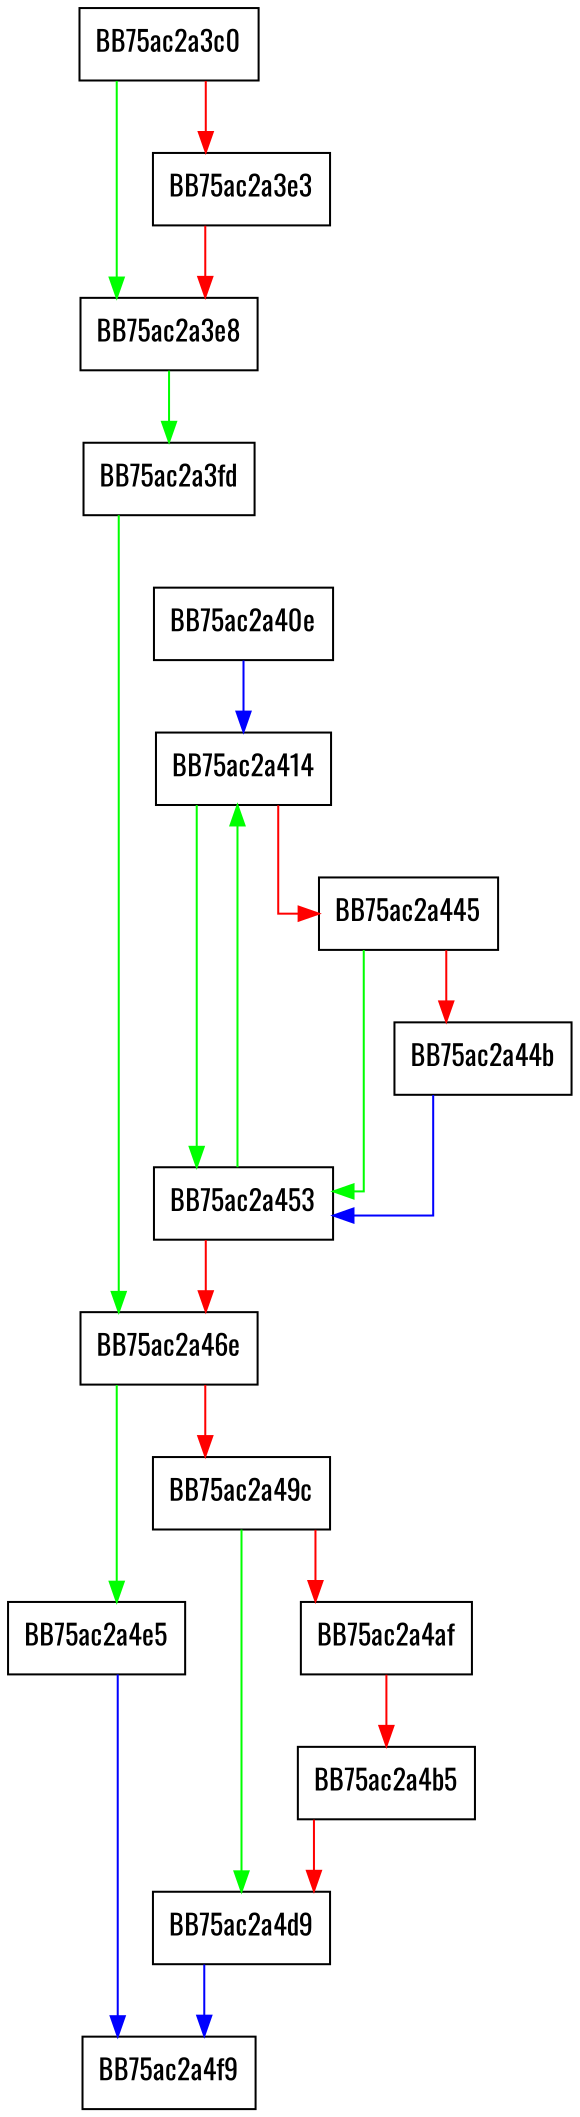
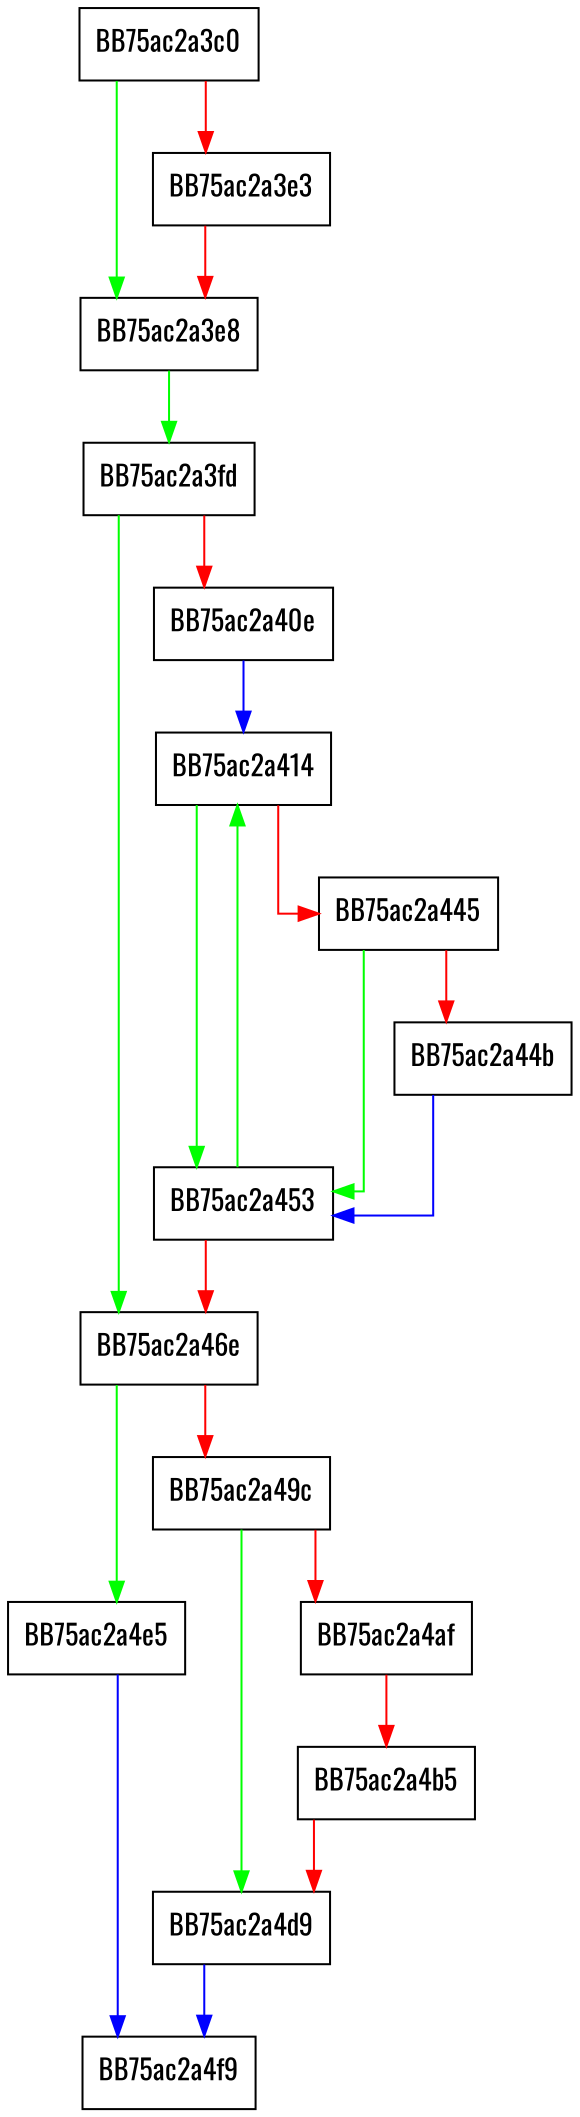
edge "BB75ac2a3fd" -> "BB75ac2a40e": added
